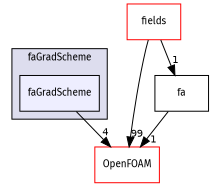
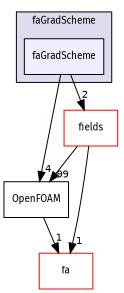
edge "faGradScheme" -> "fields": added
node "fa": color black -> red
edge "fa" -> "OpenFOAM": reversed
node "OpenFOAM": color red -> black
